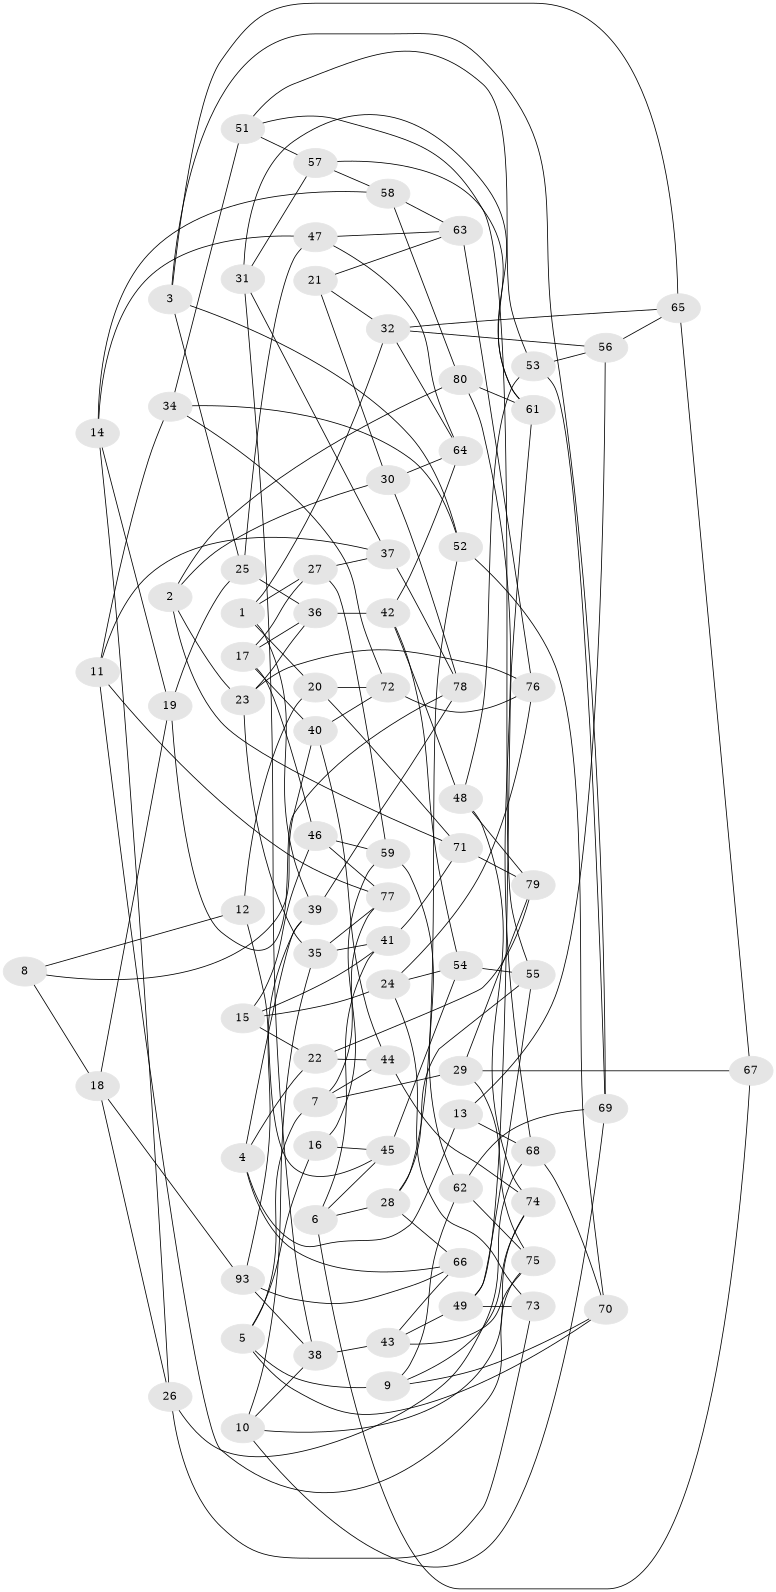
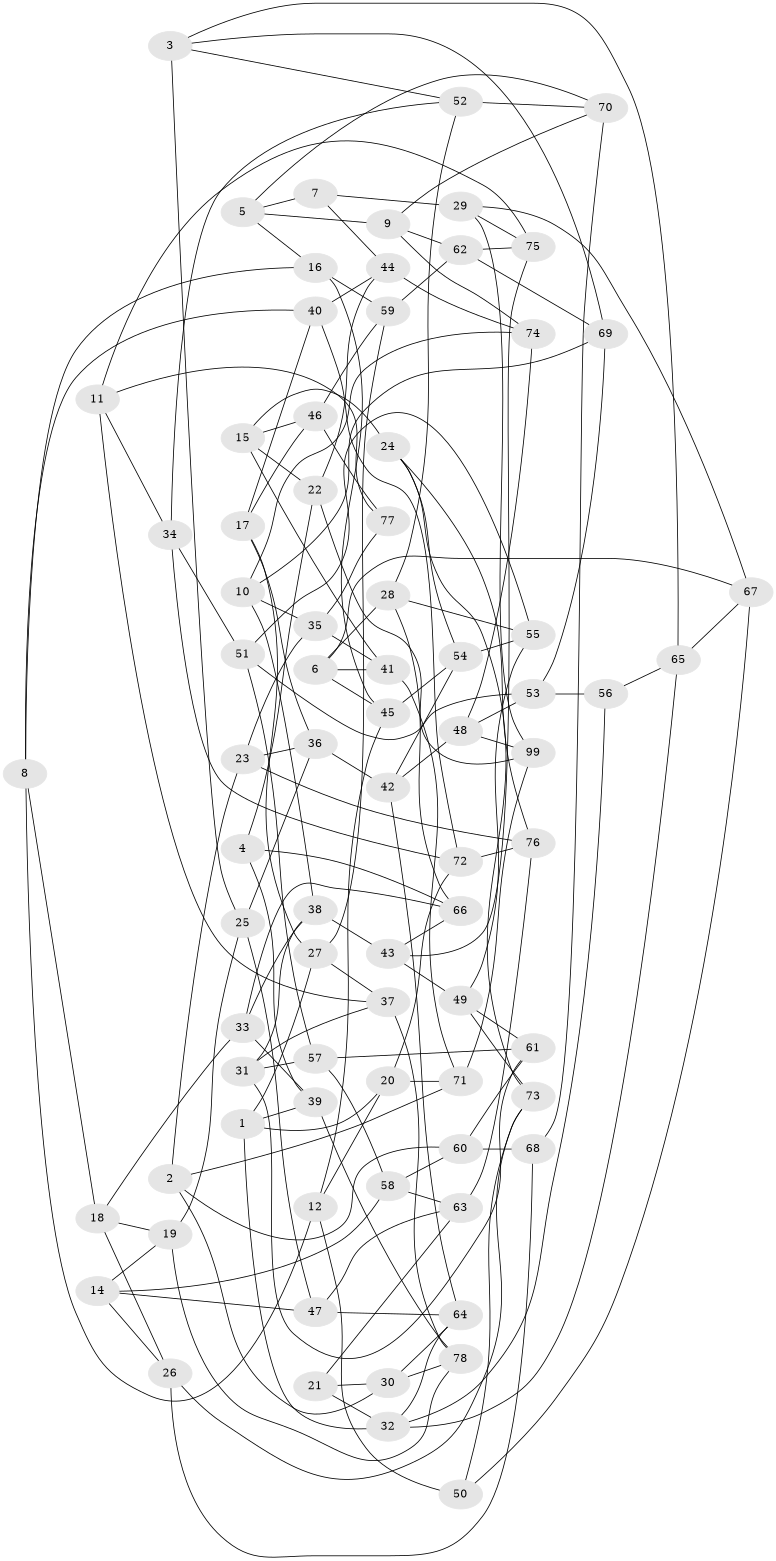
node "80": label "80" -> "60"
edge "16" -- "8": added
node "79": label "79" -> "99"
edge "77" -- "7": removed
node "13": removed
node "93": label "93" -> "33"
node "50": added
